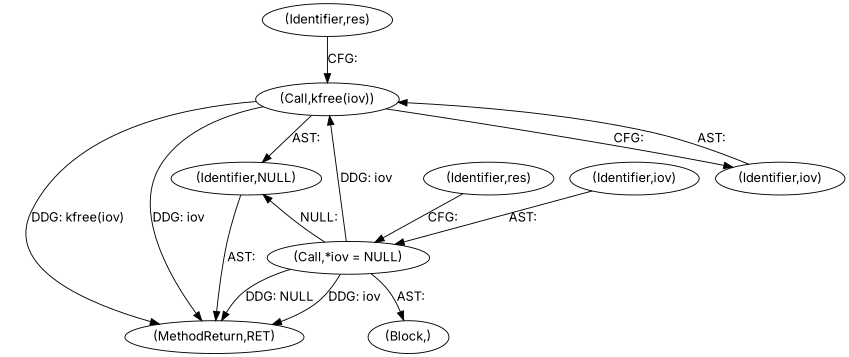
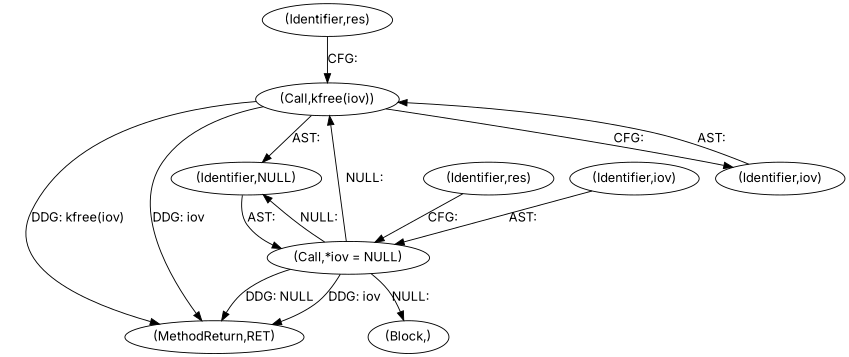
edge "(Call,*iov = NULL)" -> "(Call,kfree(iov))": label "DDG: iov" -> "NULL: "
edge "(Identifier,NULL)" -> "(MethodReturn,RET)": now "(Identifier,NULL)" -> "(Call,*iov = NULL)"
edge "(Call,*iov = NULL)" -> "(Block,)": label "AST: " -> "NULL: "
